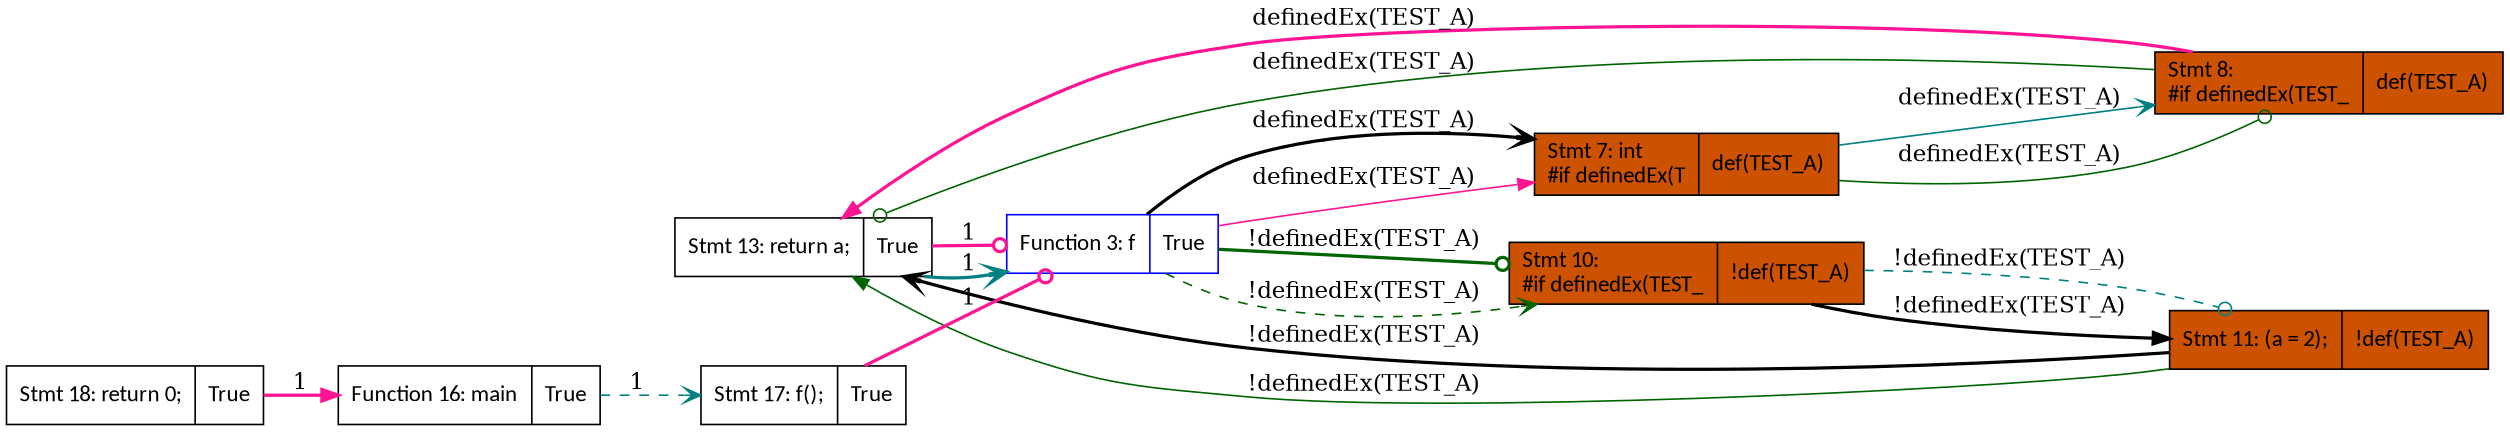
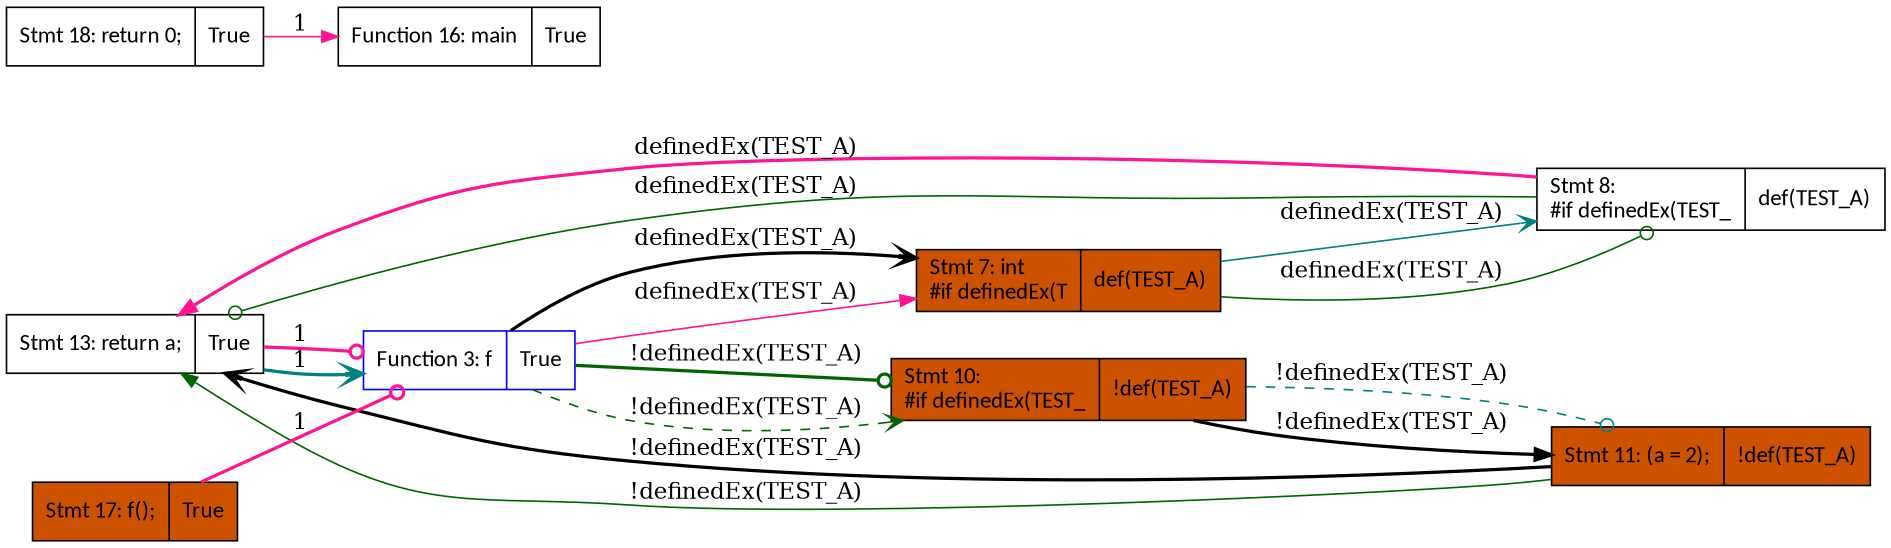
node "Stmt 8:": fillcolor #cd5200 -> white
edge "Stmt 18: return 0;" -> "Function 16: main": style bold -> solid
edge "Function 16: main" -> "Stmt 17: f();": removed, label "1"
node "Stmt 17: f();": fillcolor white -> #cd5200
